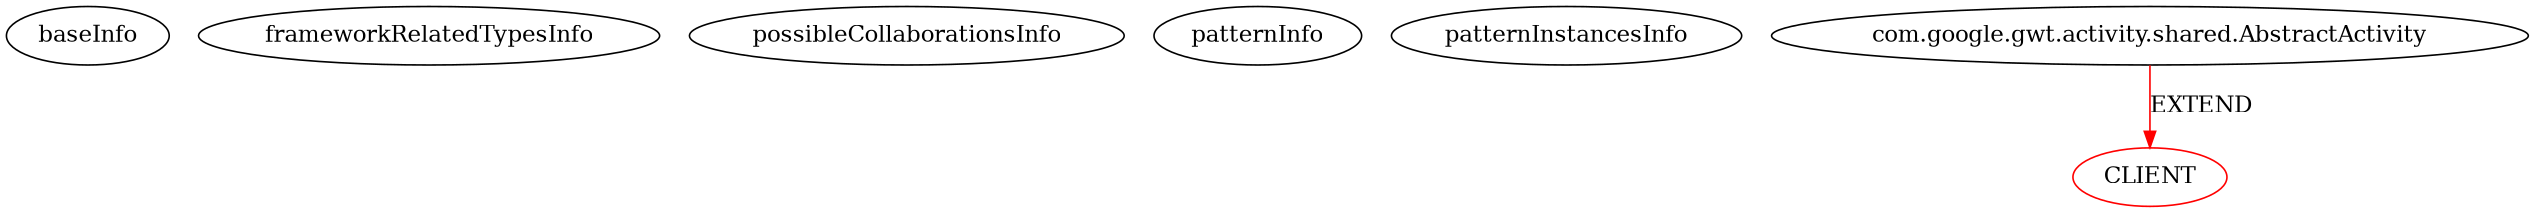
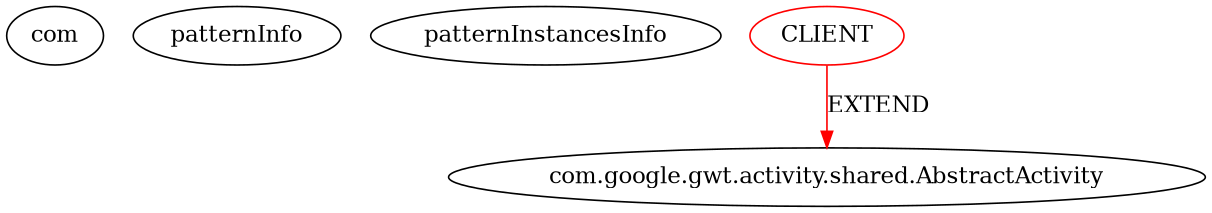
node "baseInfo": label "baseInfo" -> "com"
node "frameworkRelatedTypesInfo": removed
node "possibleCollaborationsInfo": removed
edge "com.google.gwt.activity.shared.AbstractActivity" -> "CLIENT": reversed
